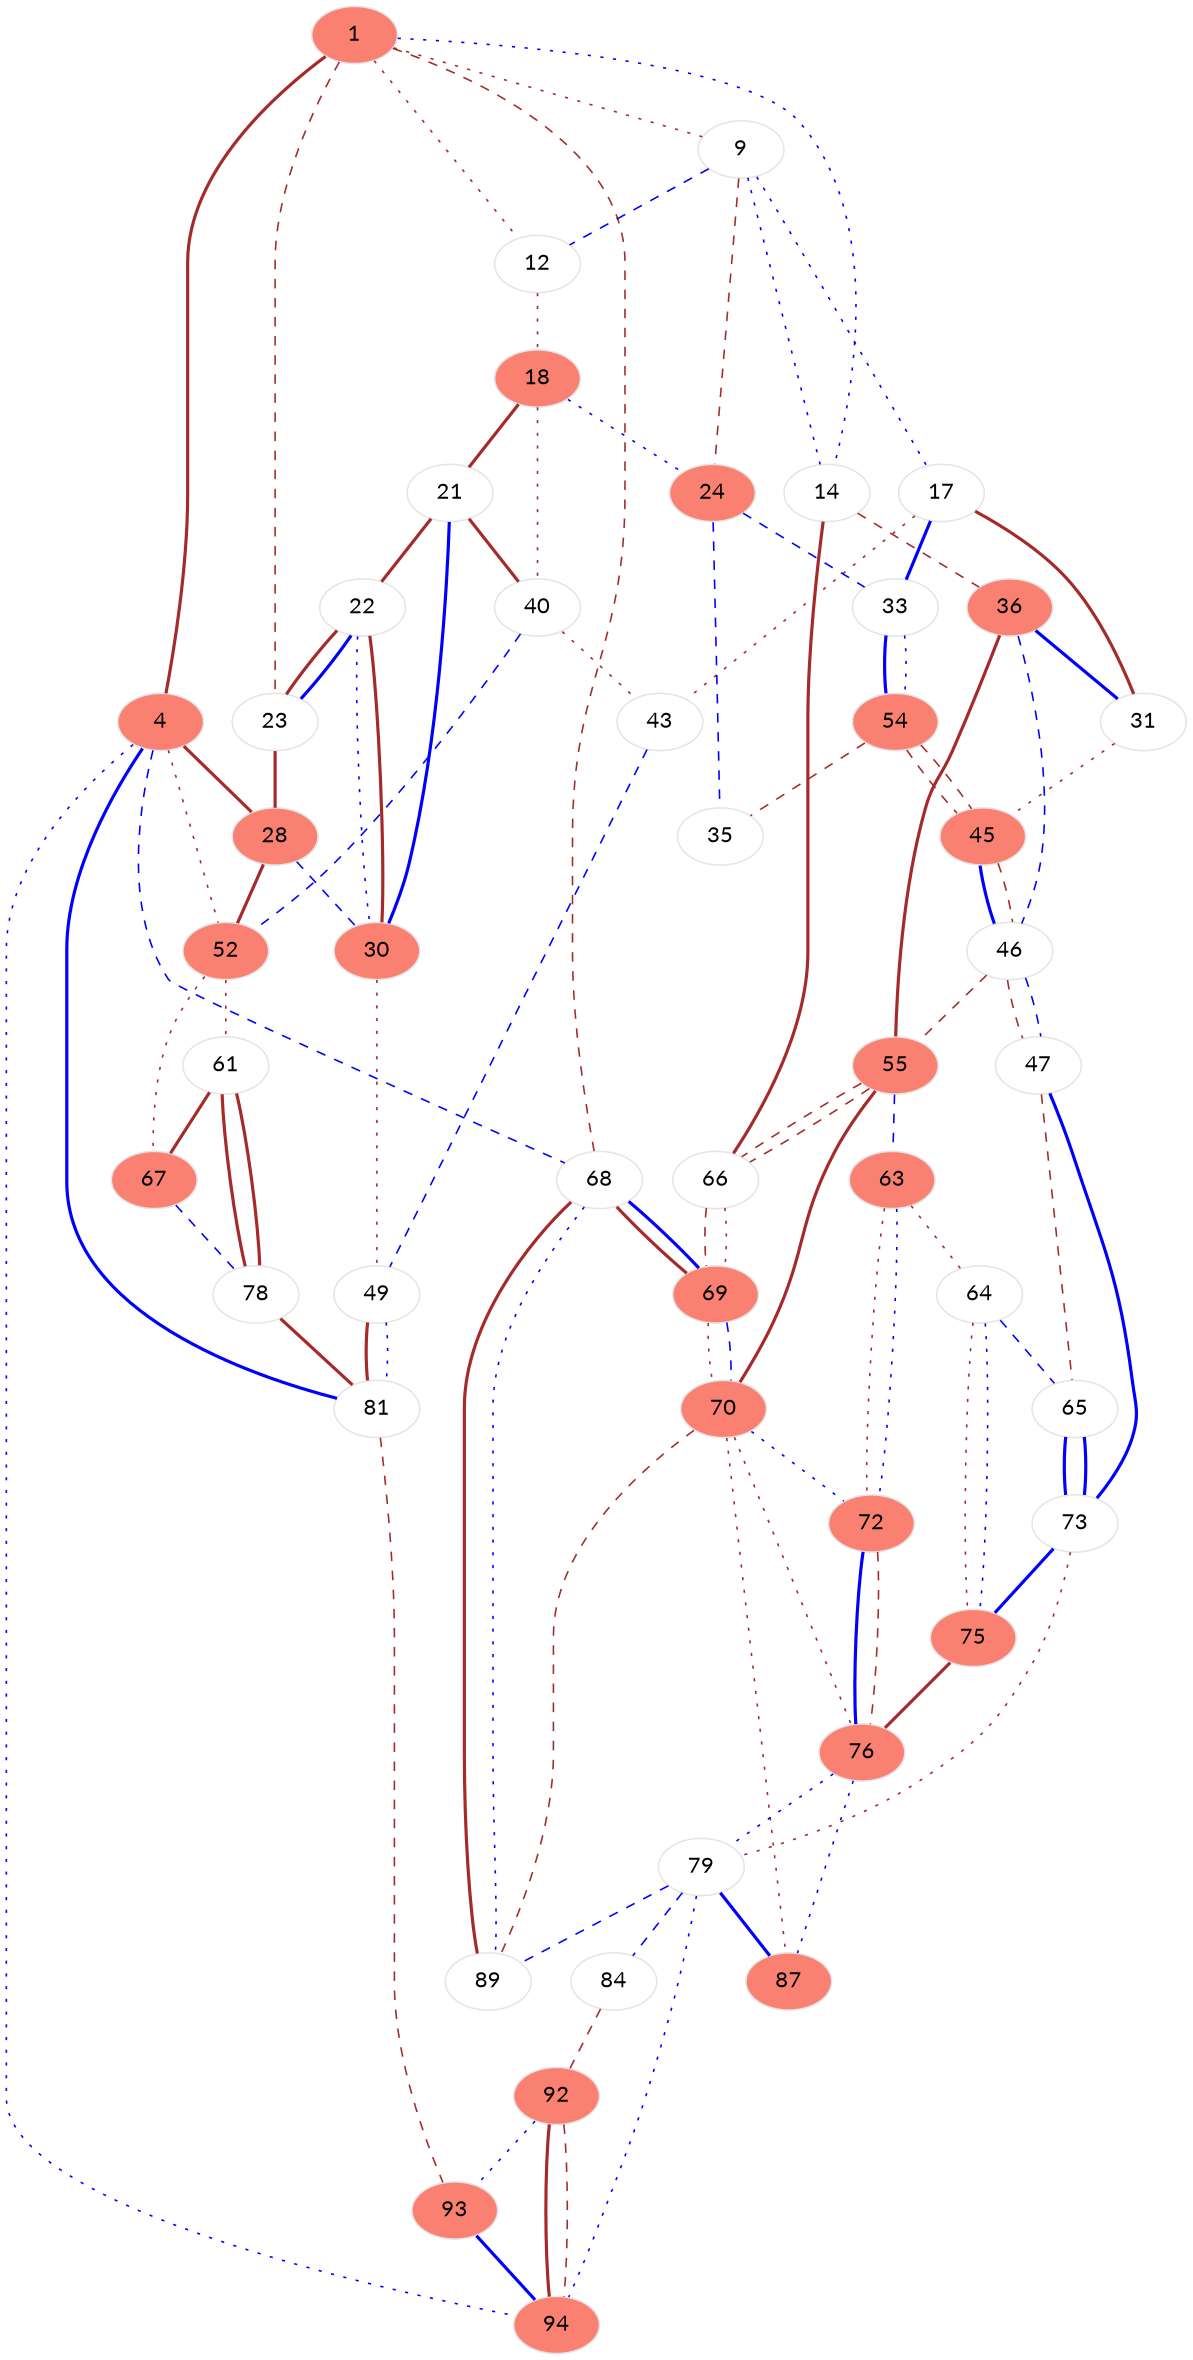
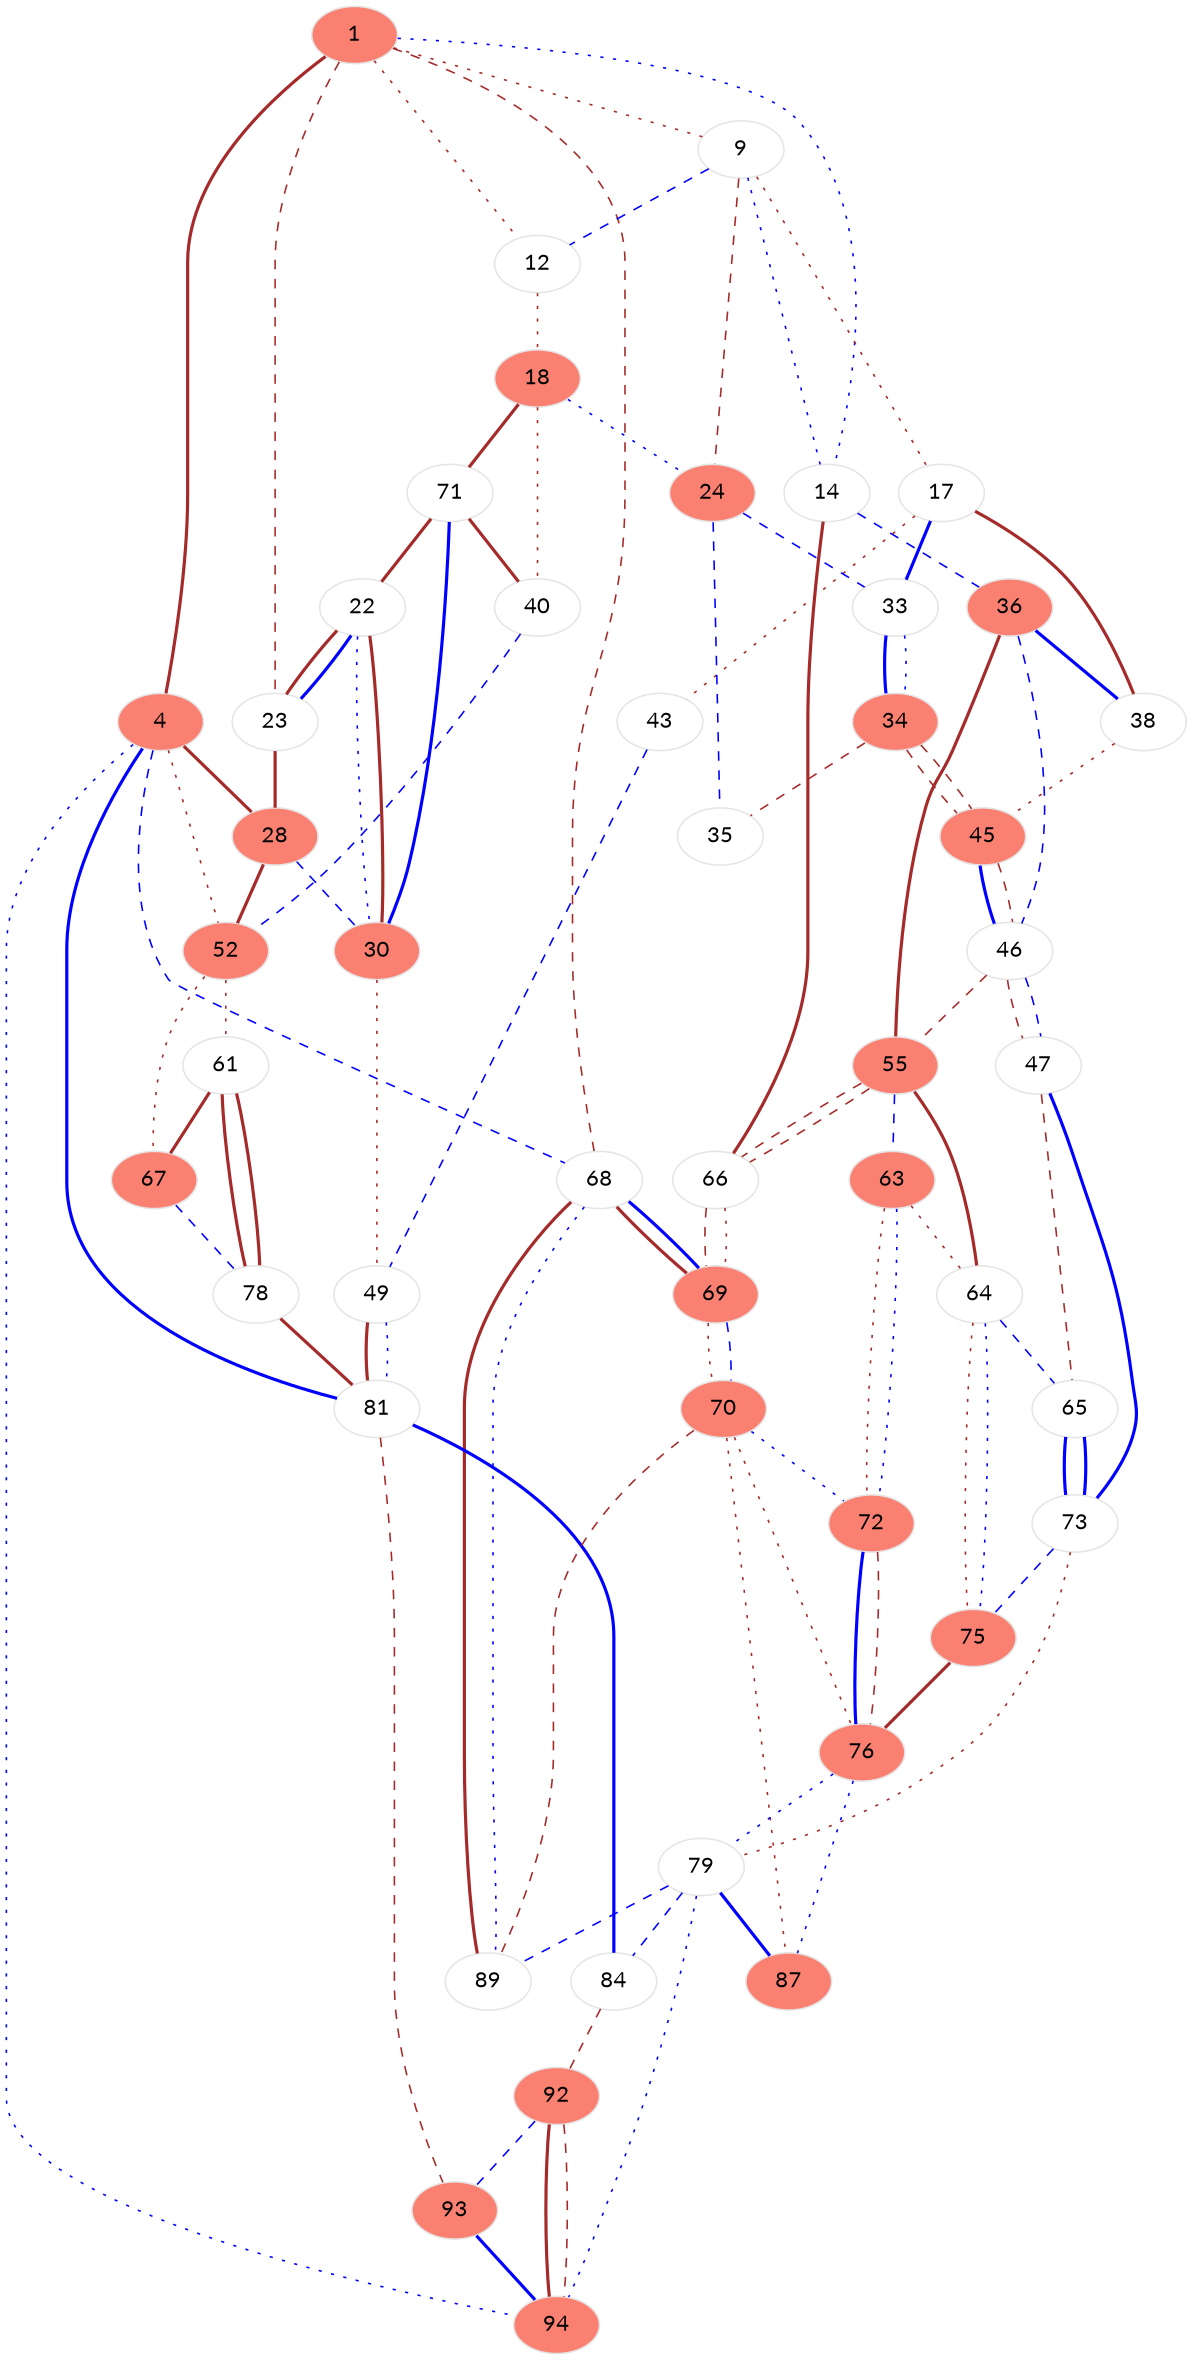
edge "9" -- "17": color blue -> brown
node "21": label "21" -> "71"
edge "14" -- "36": color brown -> blue
edge "40" -- "43": removed
node "54": label "54" -> "34"
node "31": label "31" -> "38"
edge "55" -- "70": now "55" -- "64"
edge "73" -- "75": style bold -> dashed
edge "81" -- "84": added
edge "92" -- "93": style dotted -> dashed
